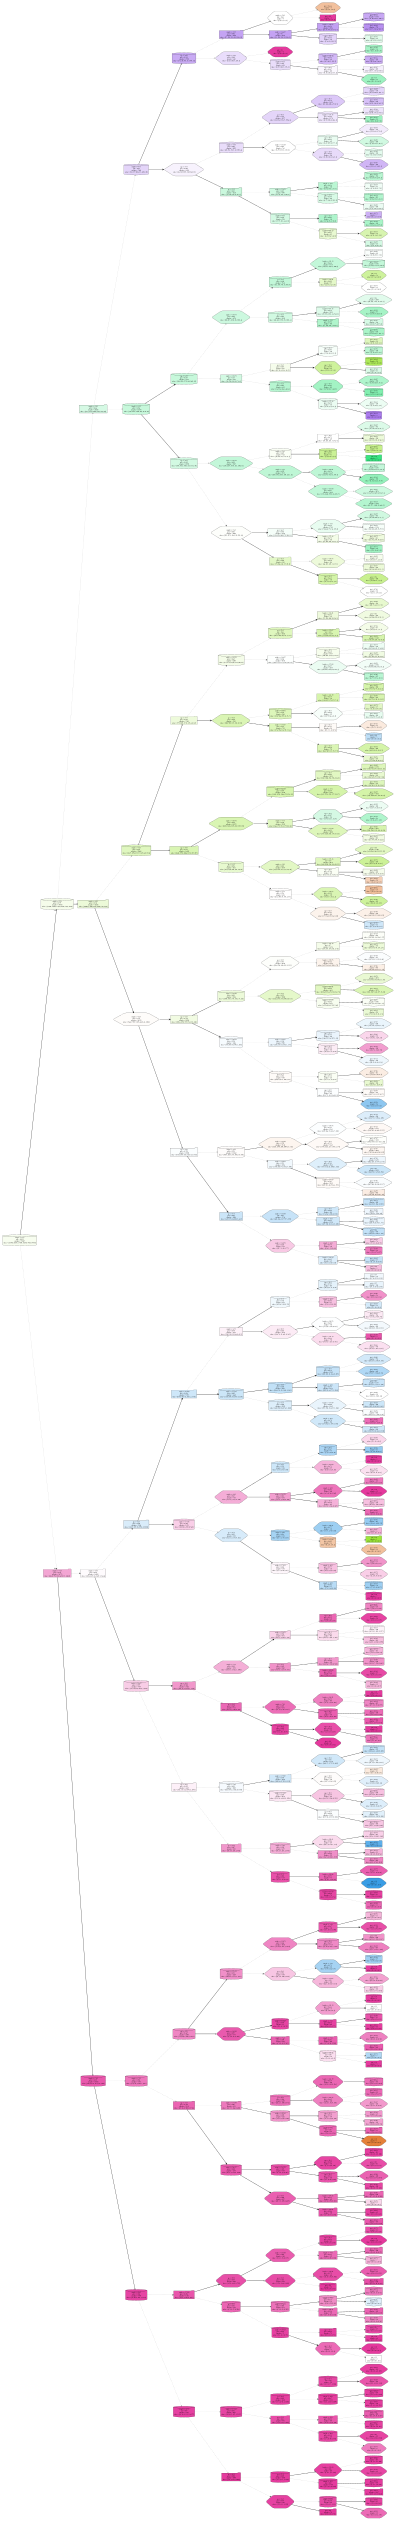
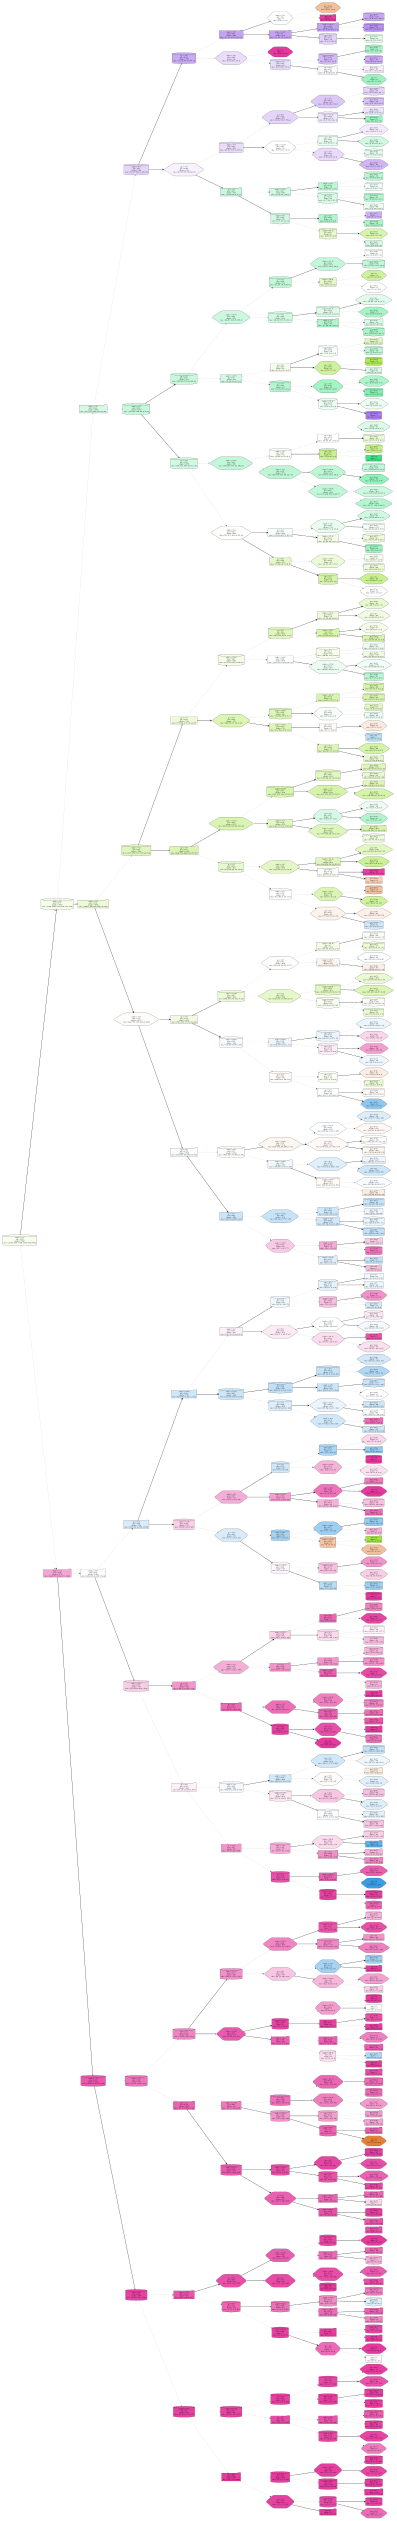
node "gini = 0.698 samples = 403 value = [129, 156, 21, 87, 0, 10]": fillcolor #f5fceb -> #e640a1
node "gini = 0.164 samples = 57 value = [2, 0, 0, 3, 0, 52]": added
